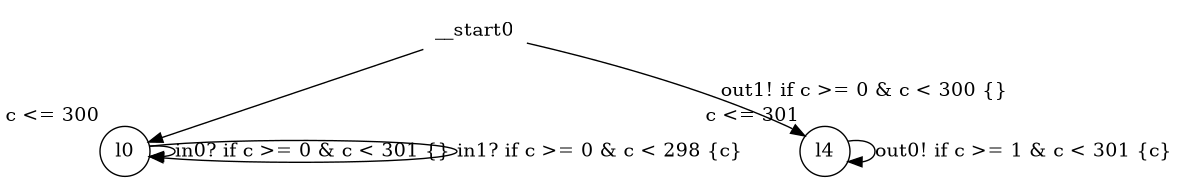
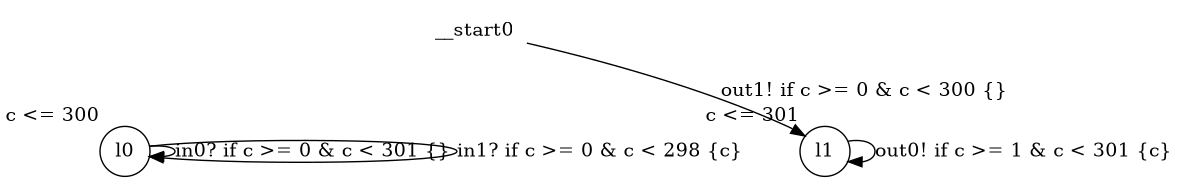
edge "__start0" -> "l0 c <= 300": removed
node "l4 c <= 301": label "l4 c <= 301" -> "l1 c <= 301"
